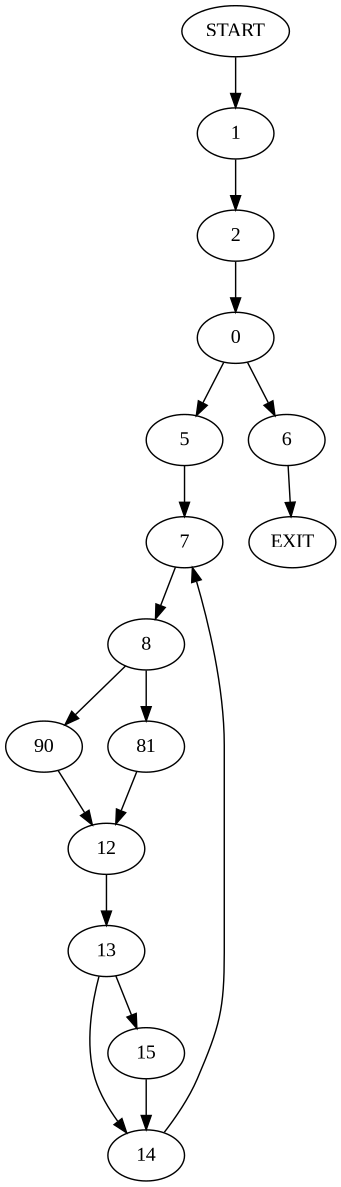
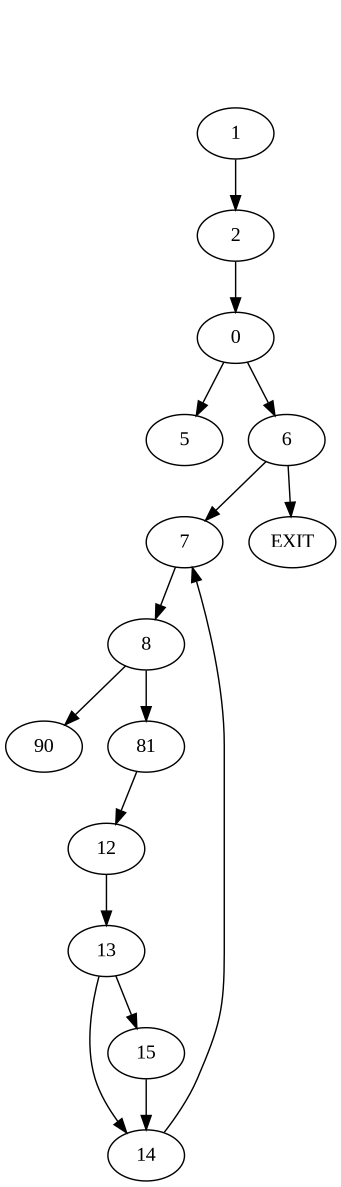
node "START": removed
edge "5" -> "7": now "6" -> "7"
edge "90" -> "12": removed
